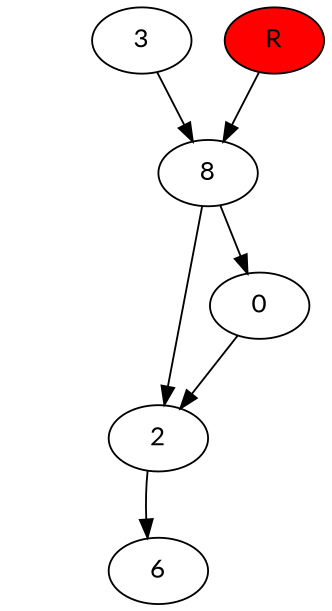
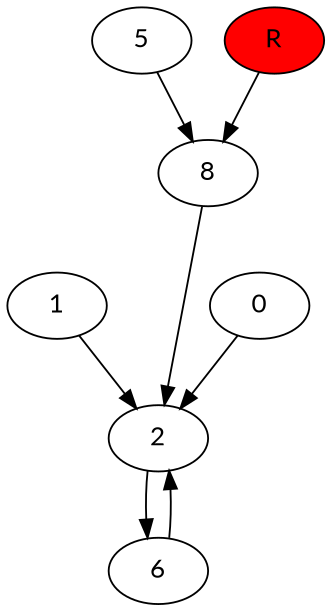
node "3": label "3" -> "5"
edge "8" -> "0": removed
node "1": added
edge "6" -> "2": added
